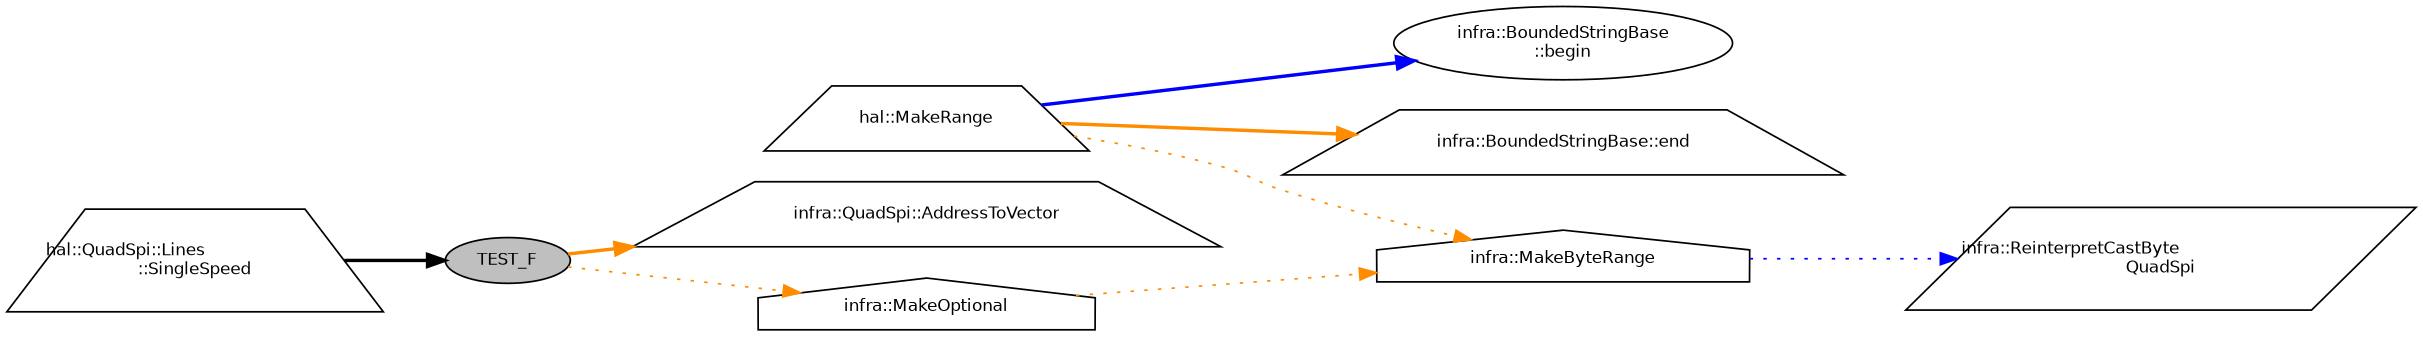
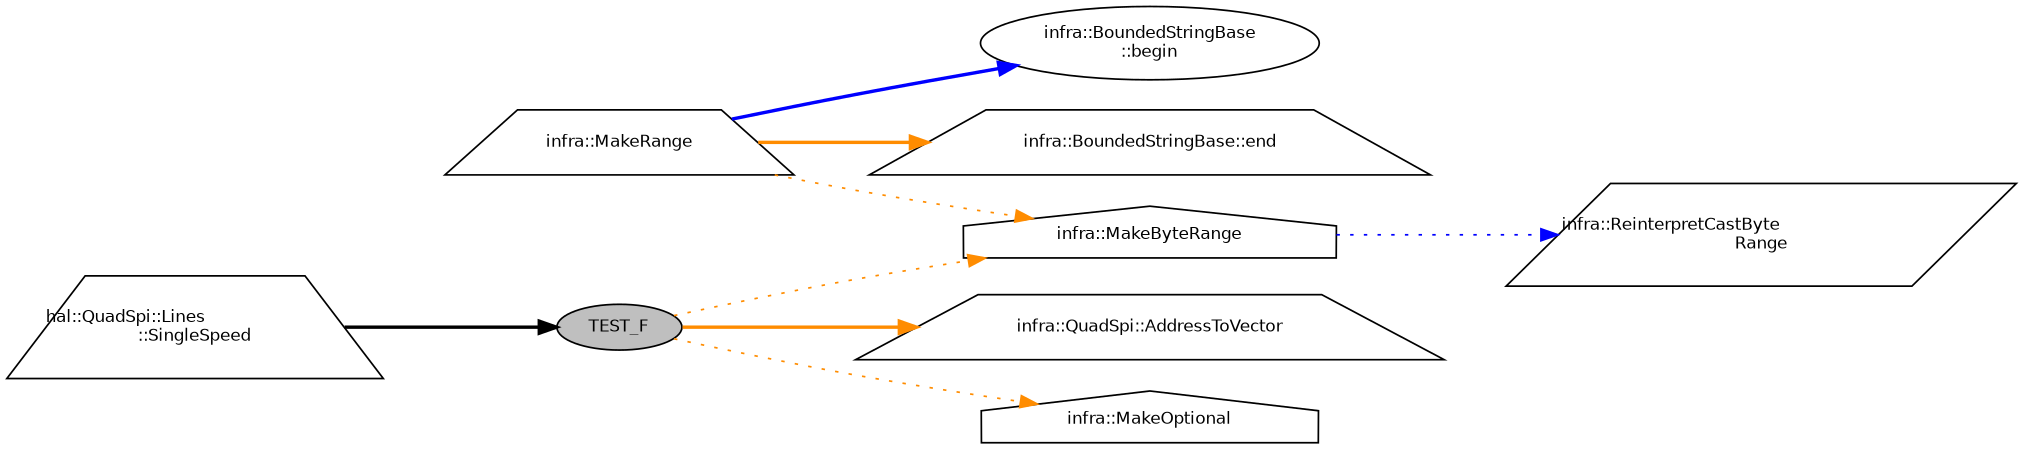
node "hal::MakeRange": label "hal::MakeRange" -> "infra::MakeRange"
node "infra::ReinterpretCastByte QuadSpi": label "infra::ReinterpretCastByte QuadSpi" -> "infra::ReinterpretCastByte Range"
edge "infra::MakeOptional" -> "infra::MakeByteRange": now "TEST_F" -> "infra::MakeByteRange"
